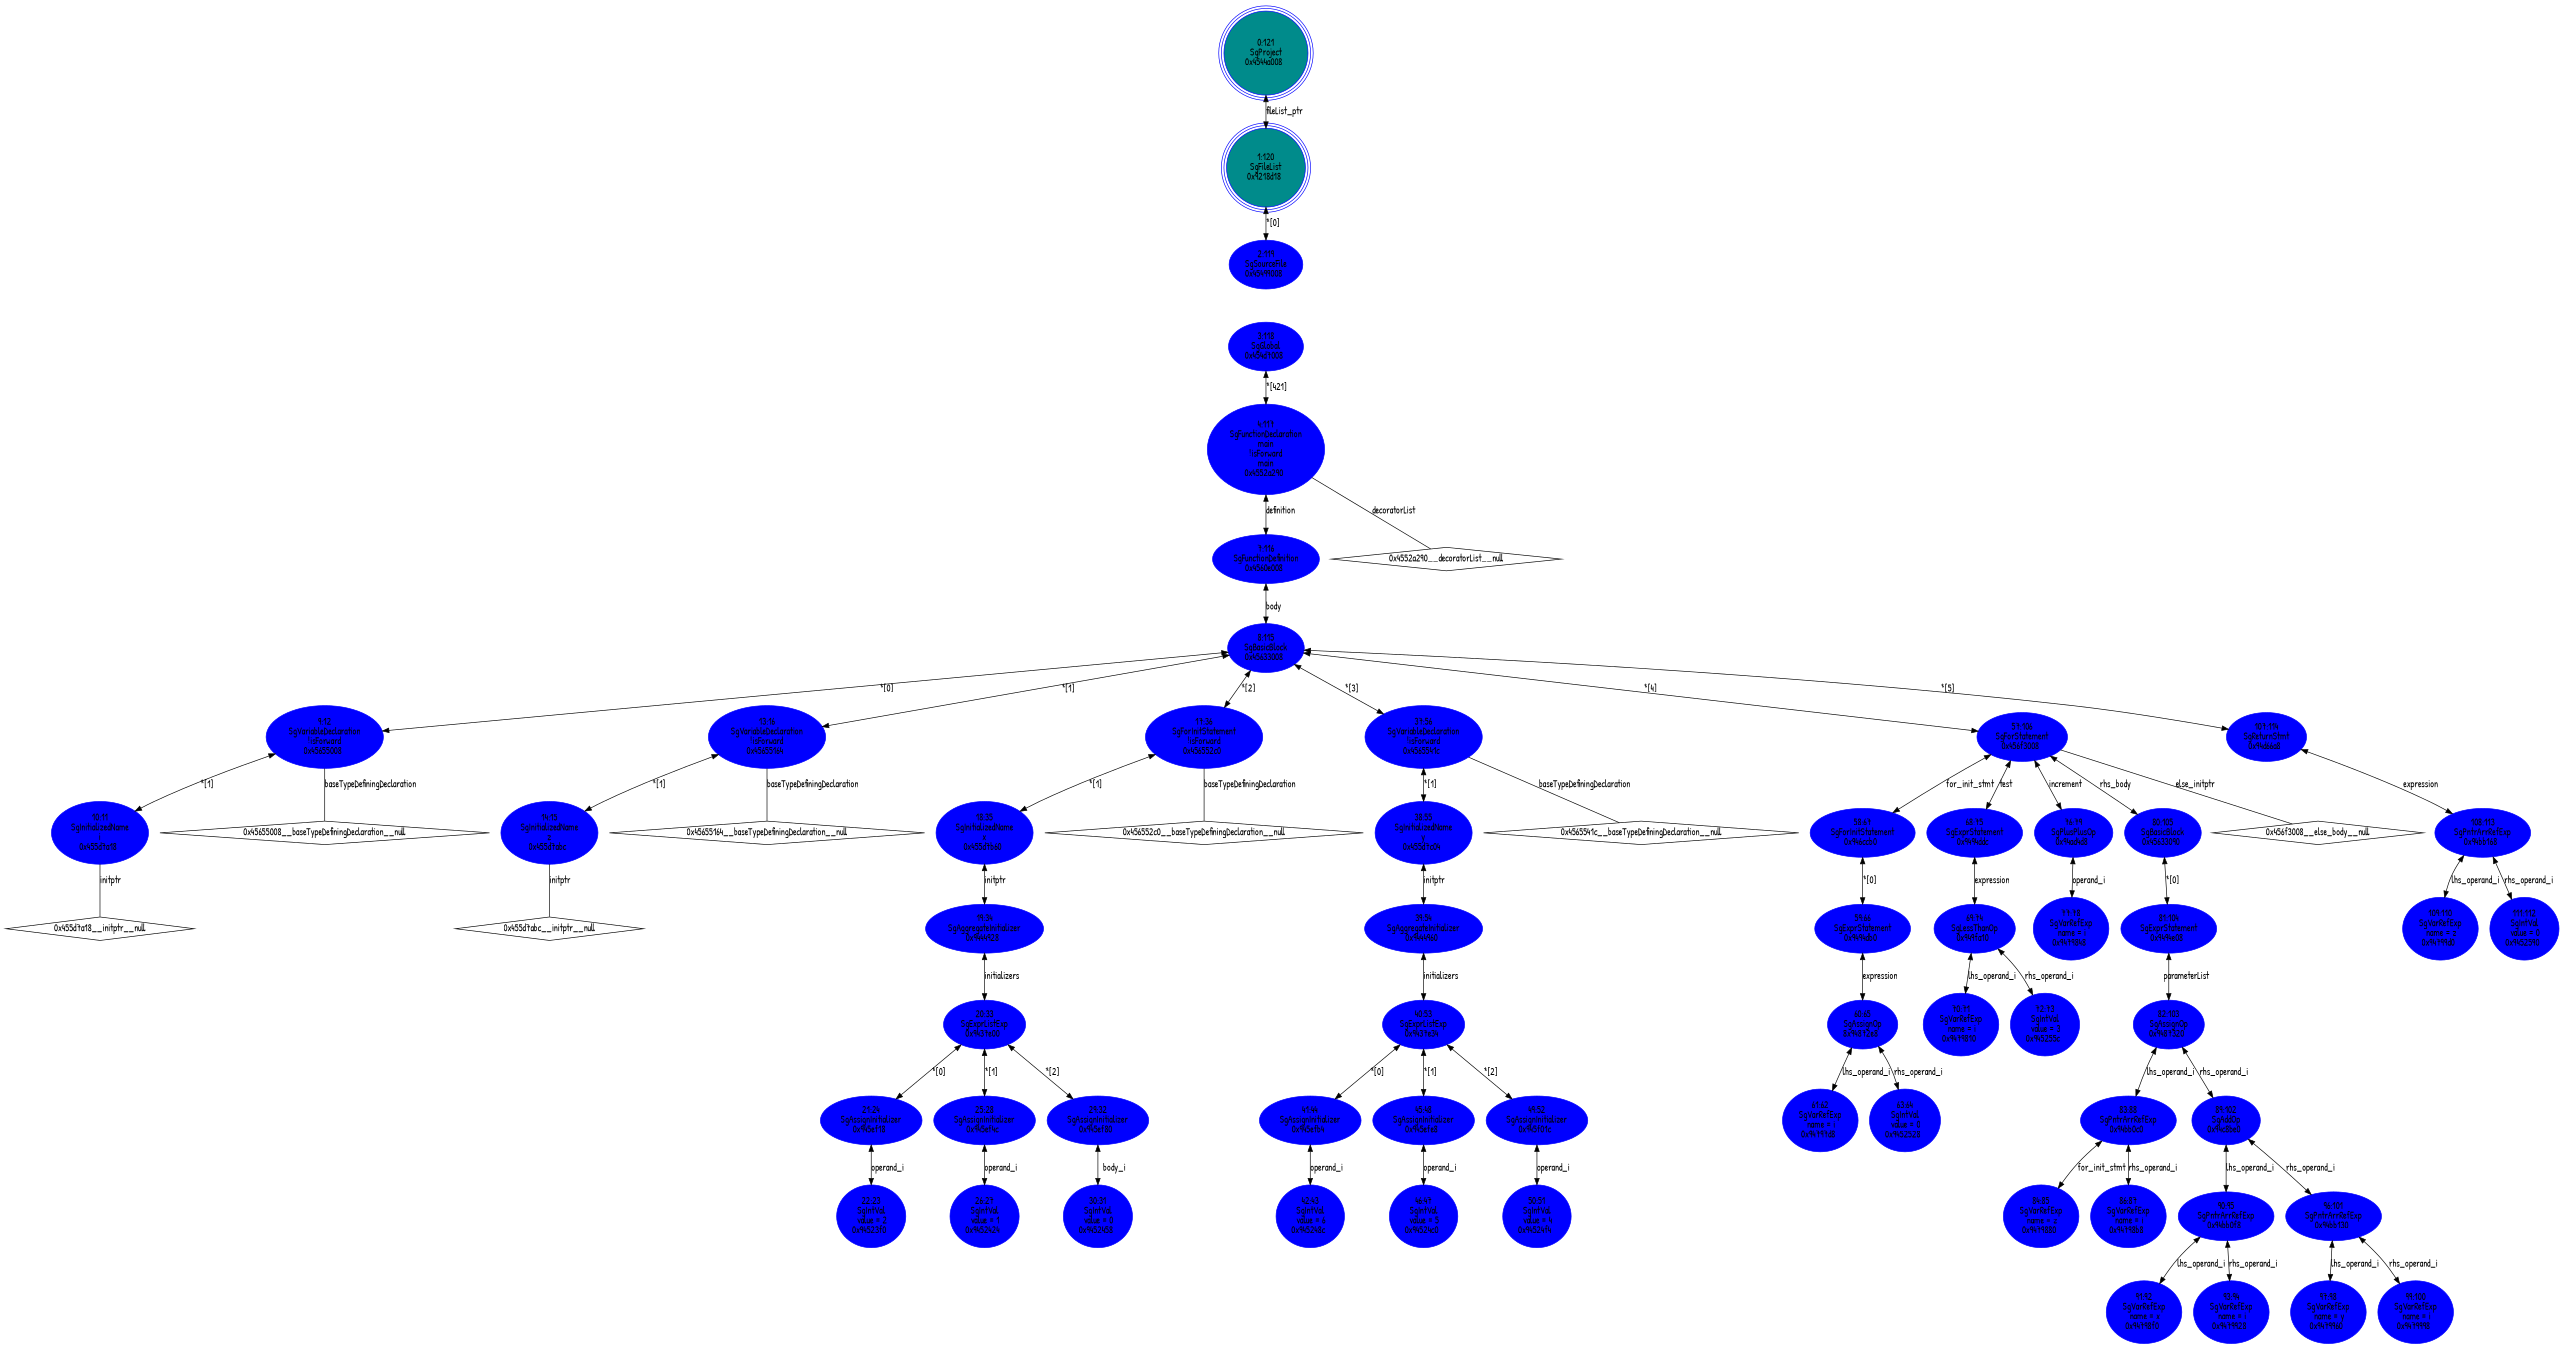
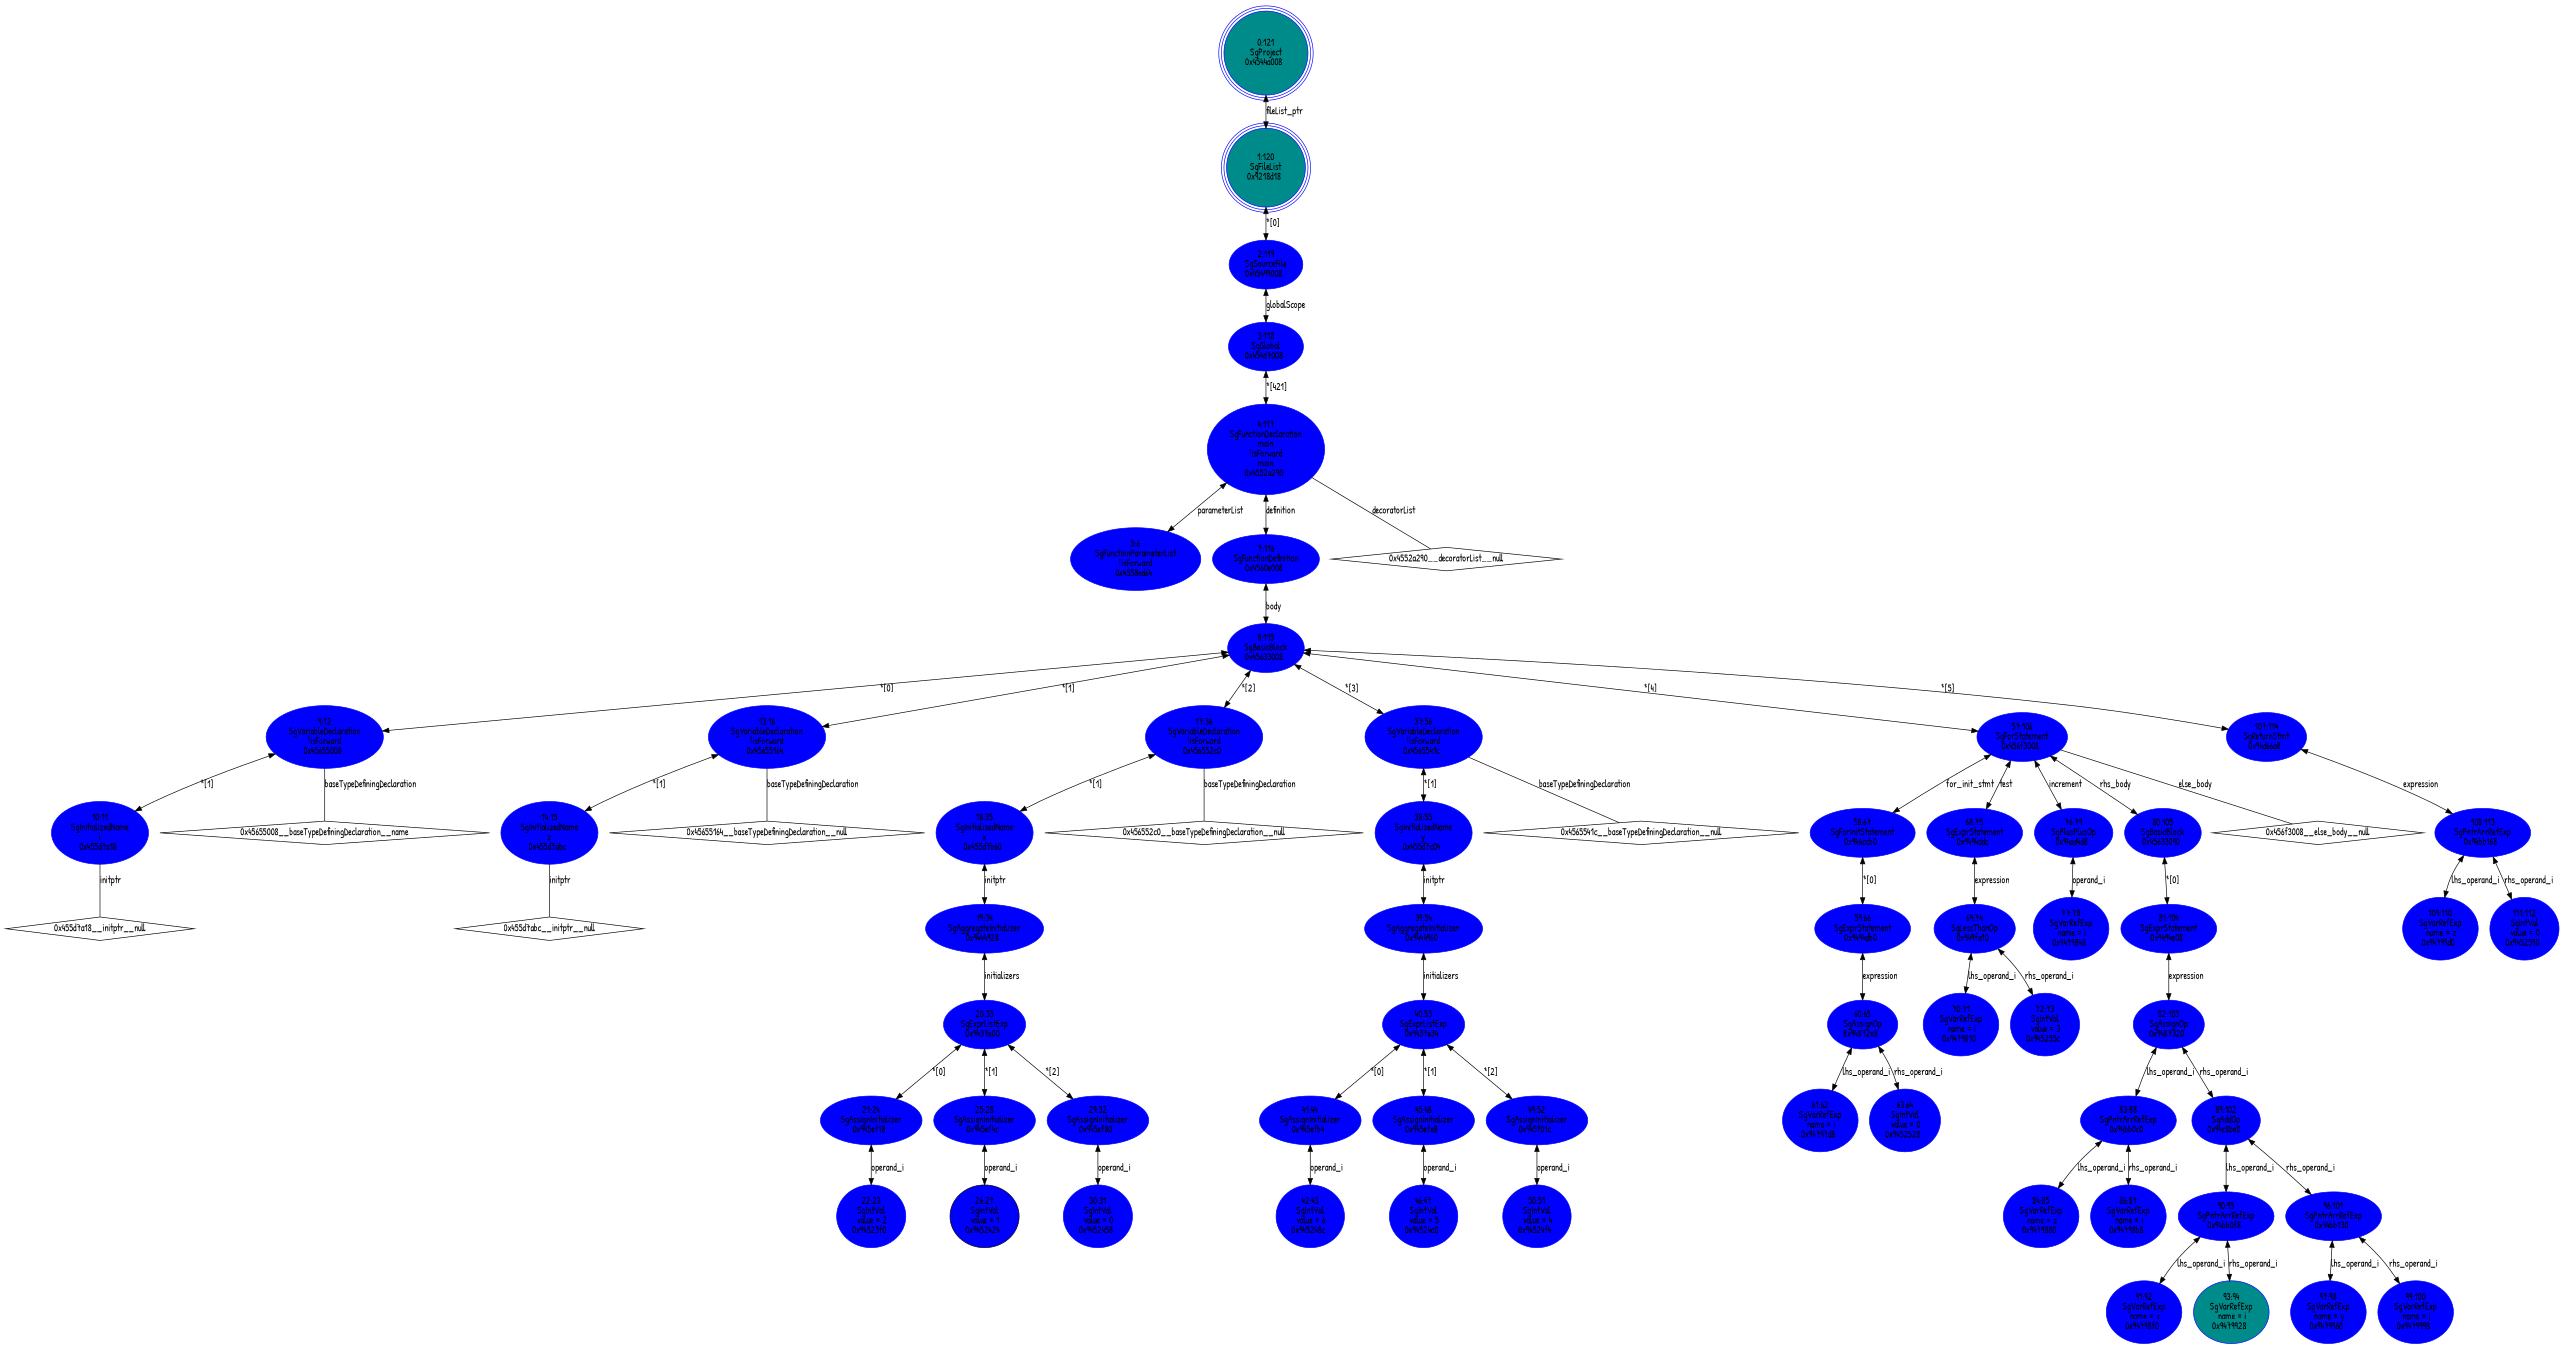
edge "2:119 SgSourceFile 0x45499008" -- "3:118 SgGlobal 0x454d7008": added, label "globalScope"
node "5:6 SgFunctionParameterList !isForward 0x4558ed64": added
node "17:36 SgForInitStatement !isForward 0x456552c0": label "17:36 SgForInitStatement !isForward 0x456552c0" -> "17:36 SgVariableDeclaration !isForward 0x456552c0"
edge "57:106 SgForStatement 0x456f3008" -- "0x456f3008__else_body__null": label "else_initptr" -> "else_body"
node "0x45655008__baseTypeDefiningDeclaration__null": label "0x45655008__baseTypeDefiningDeclaration__null" -> "0x45655008__baseTypeDefiningDeclaration__name"
edge "81:104 SgExprStatement 0x9494e08" -- "82:103 SgAssignOp 0x9487320": label "parameterList" -> "expression"
edge "29:32 SgAssignInitializer 0x945ef80" -- "30:31 SgIntVal value = 0 0x9452458": label "body_i" -> "operand_i"
edge "83:88 SgPntrArrRefExp 0x94bb0c0" -- "84:85 SgVarRefExp name = z 0x9479880": label "for_init_stmt" -> "lhs_operand_i"
node "26:27 SgIntVal value = 1 0x9452424": color blue -> black
node "93:94 SgVarRefExp name = i 0x9479928": fillcolor blue1 -> cyan4
